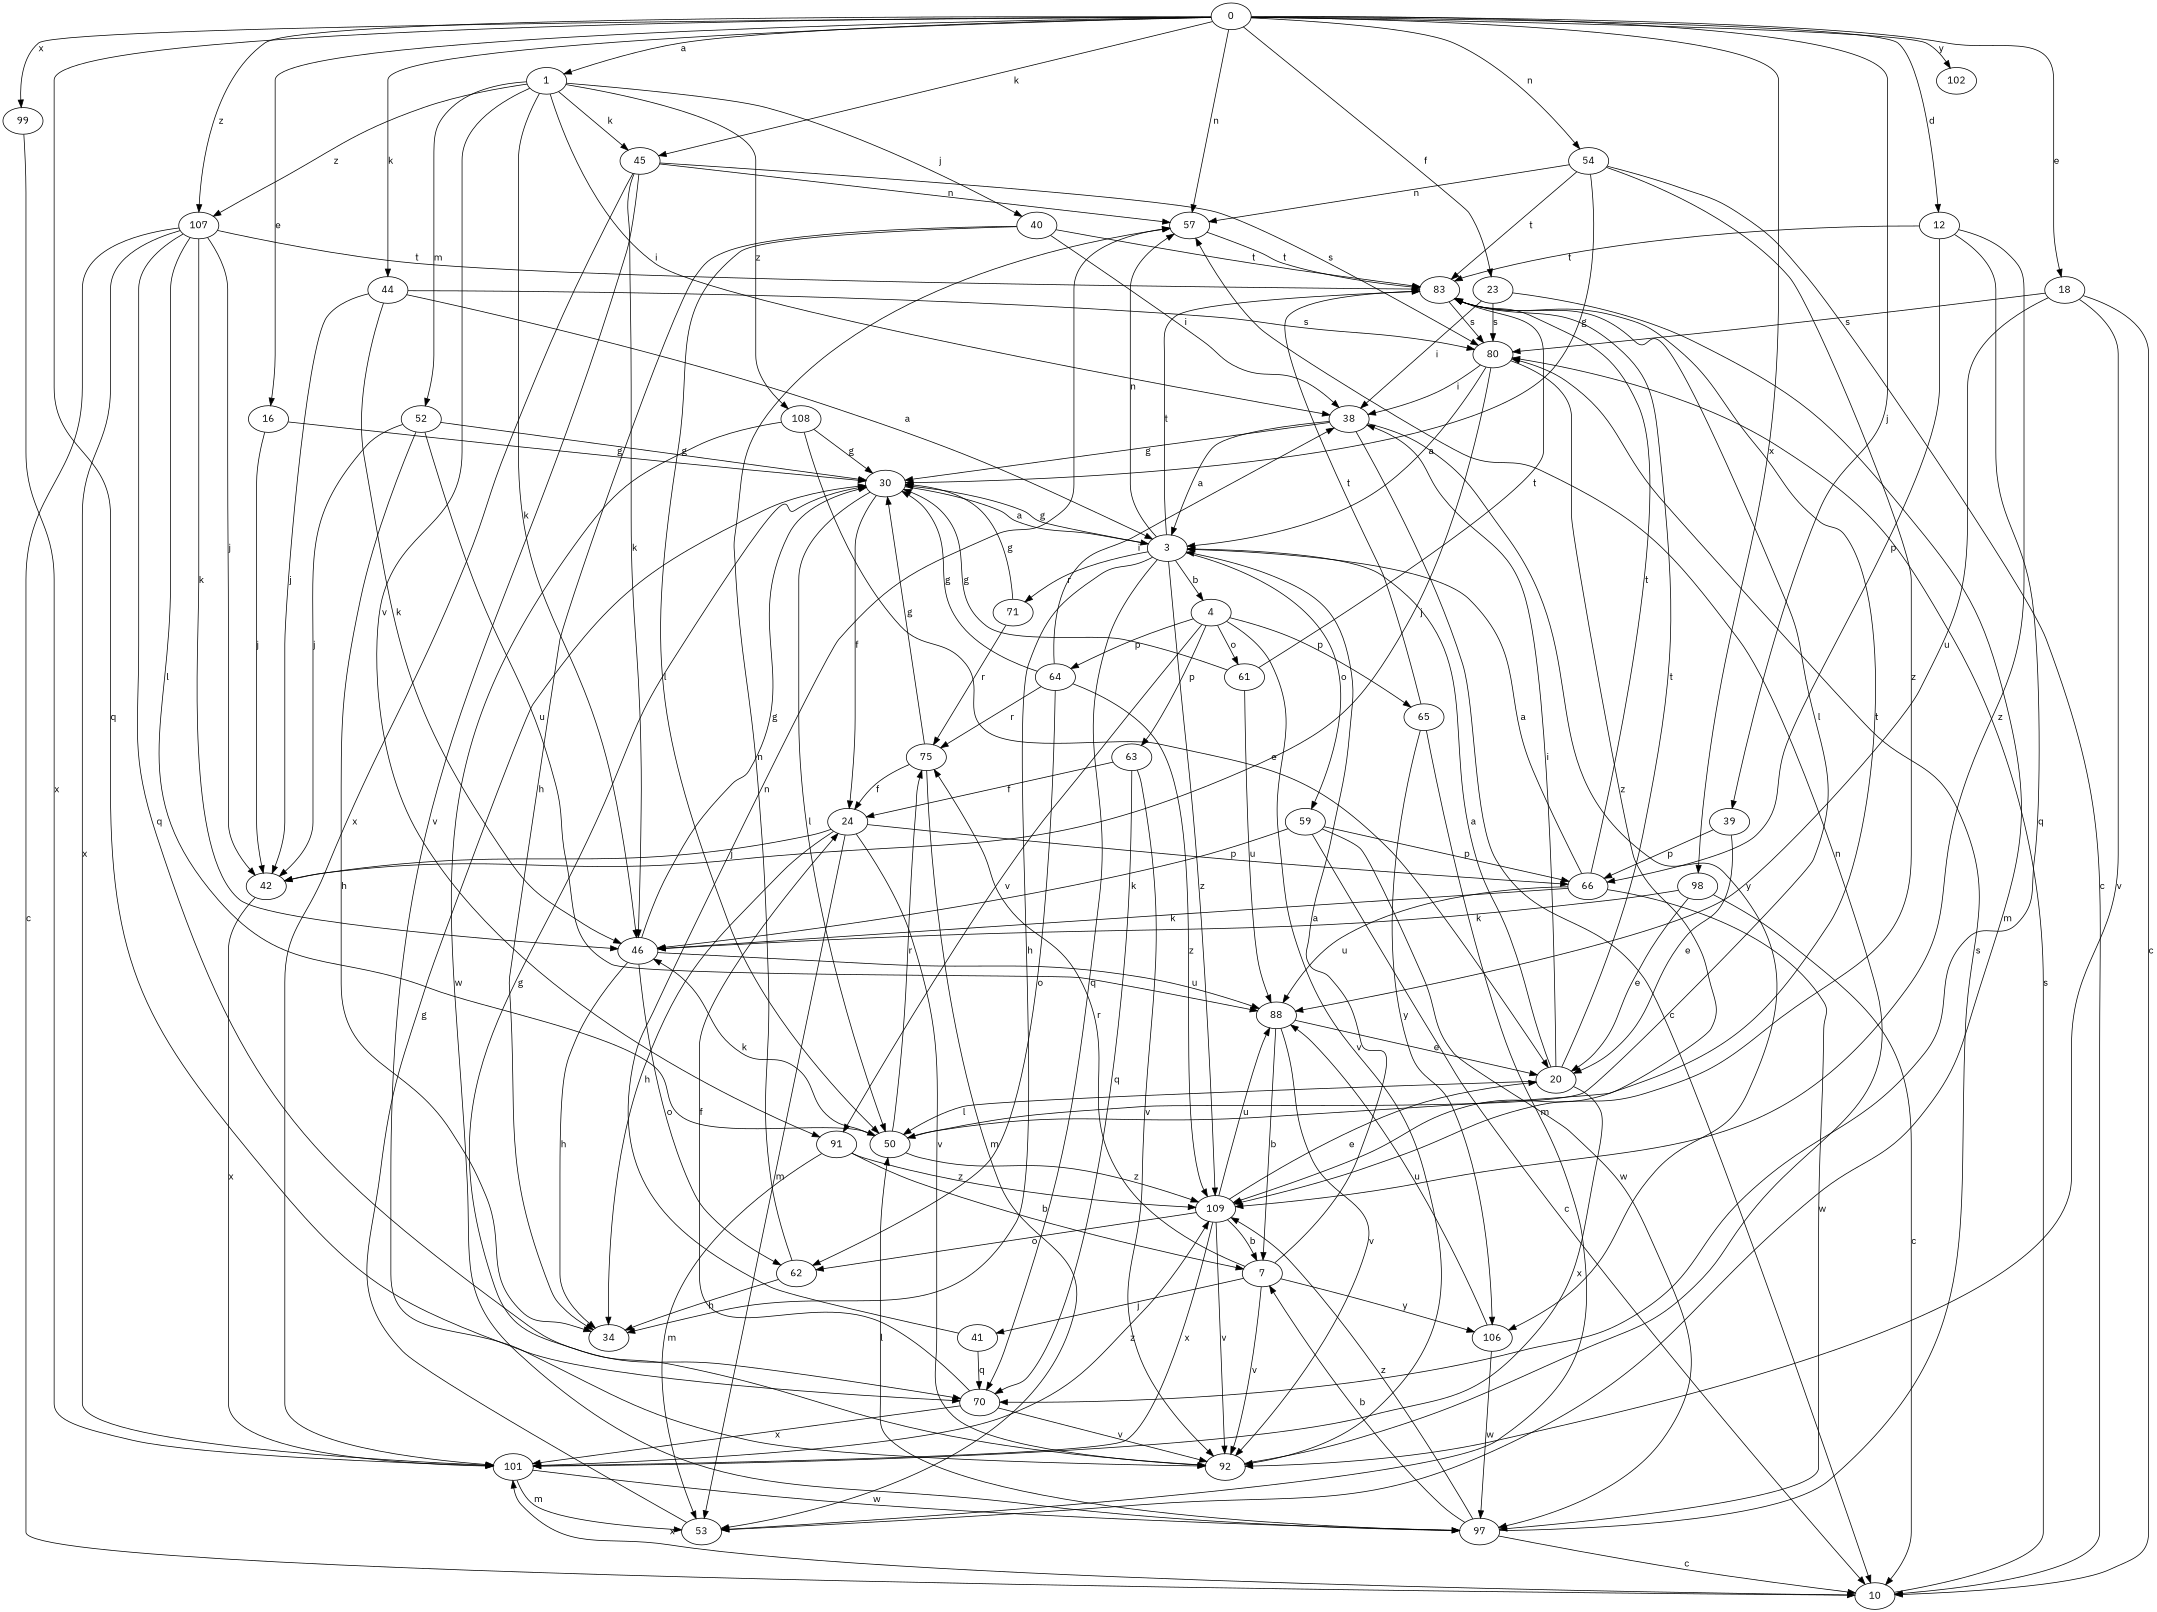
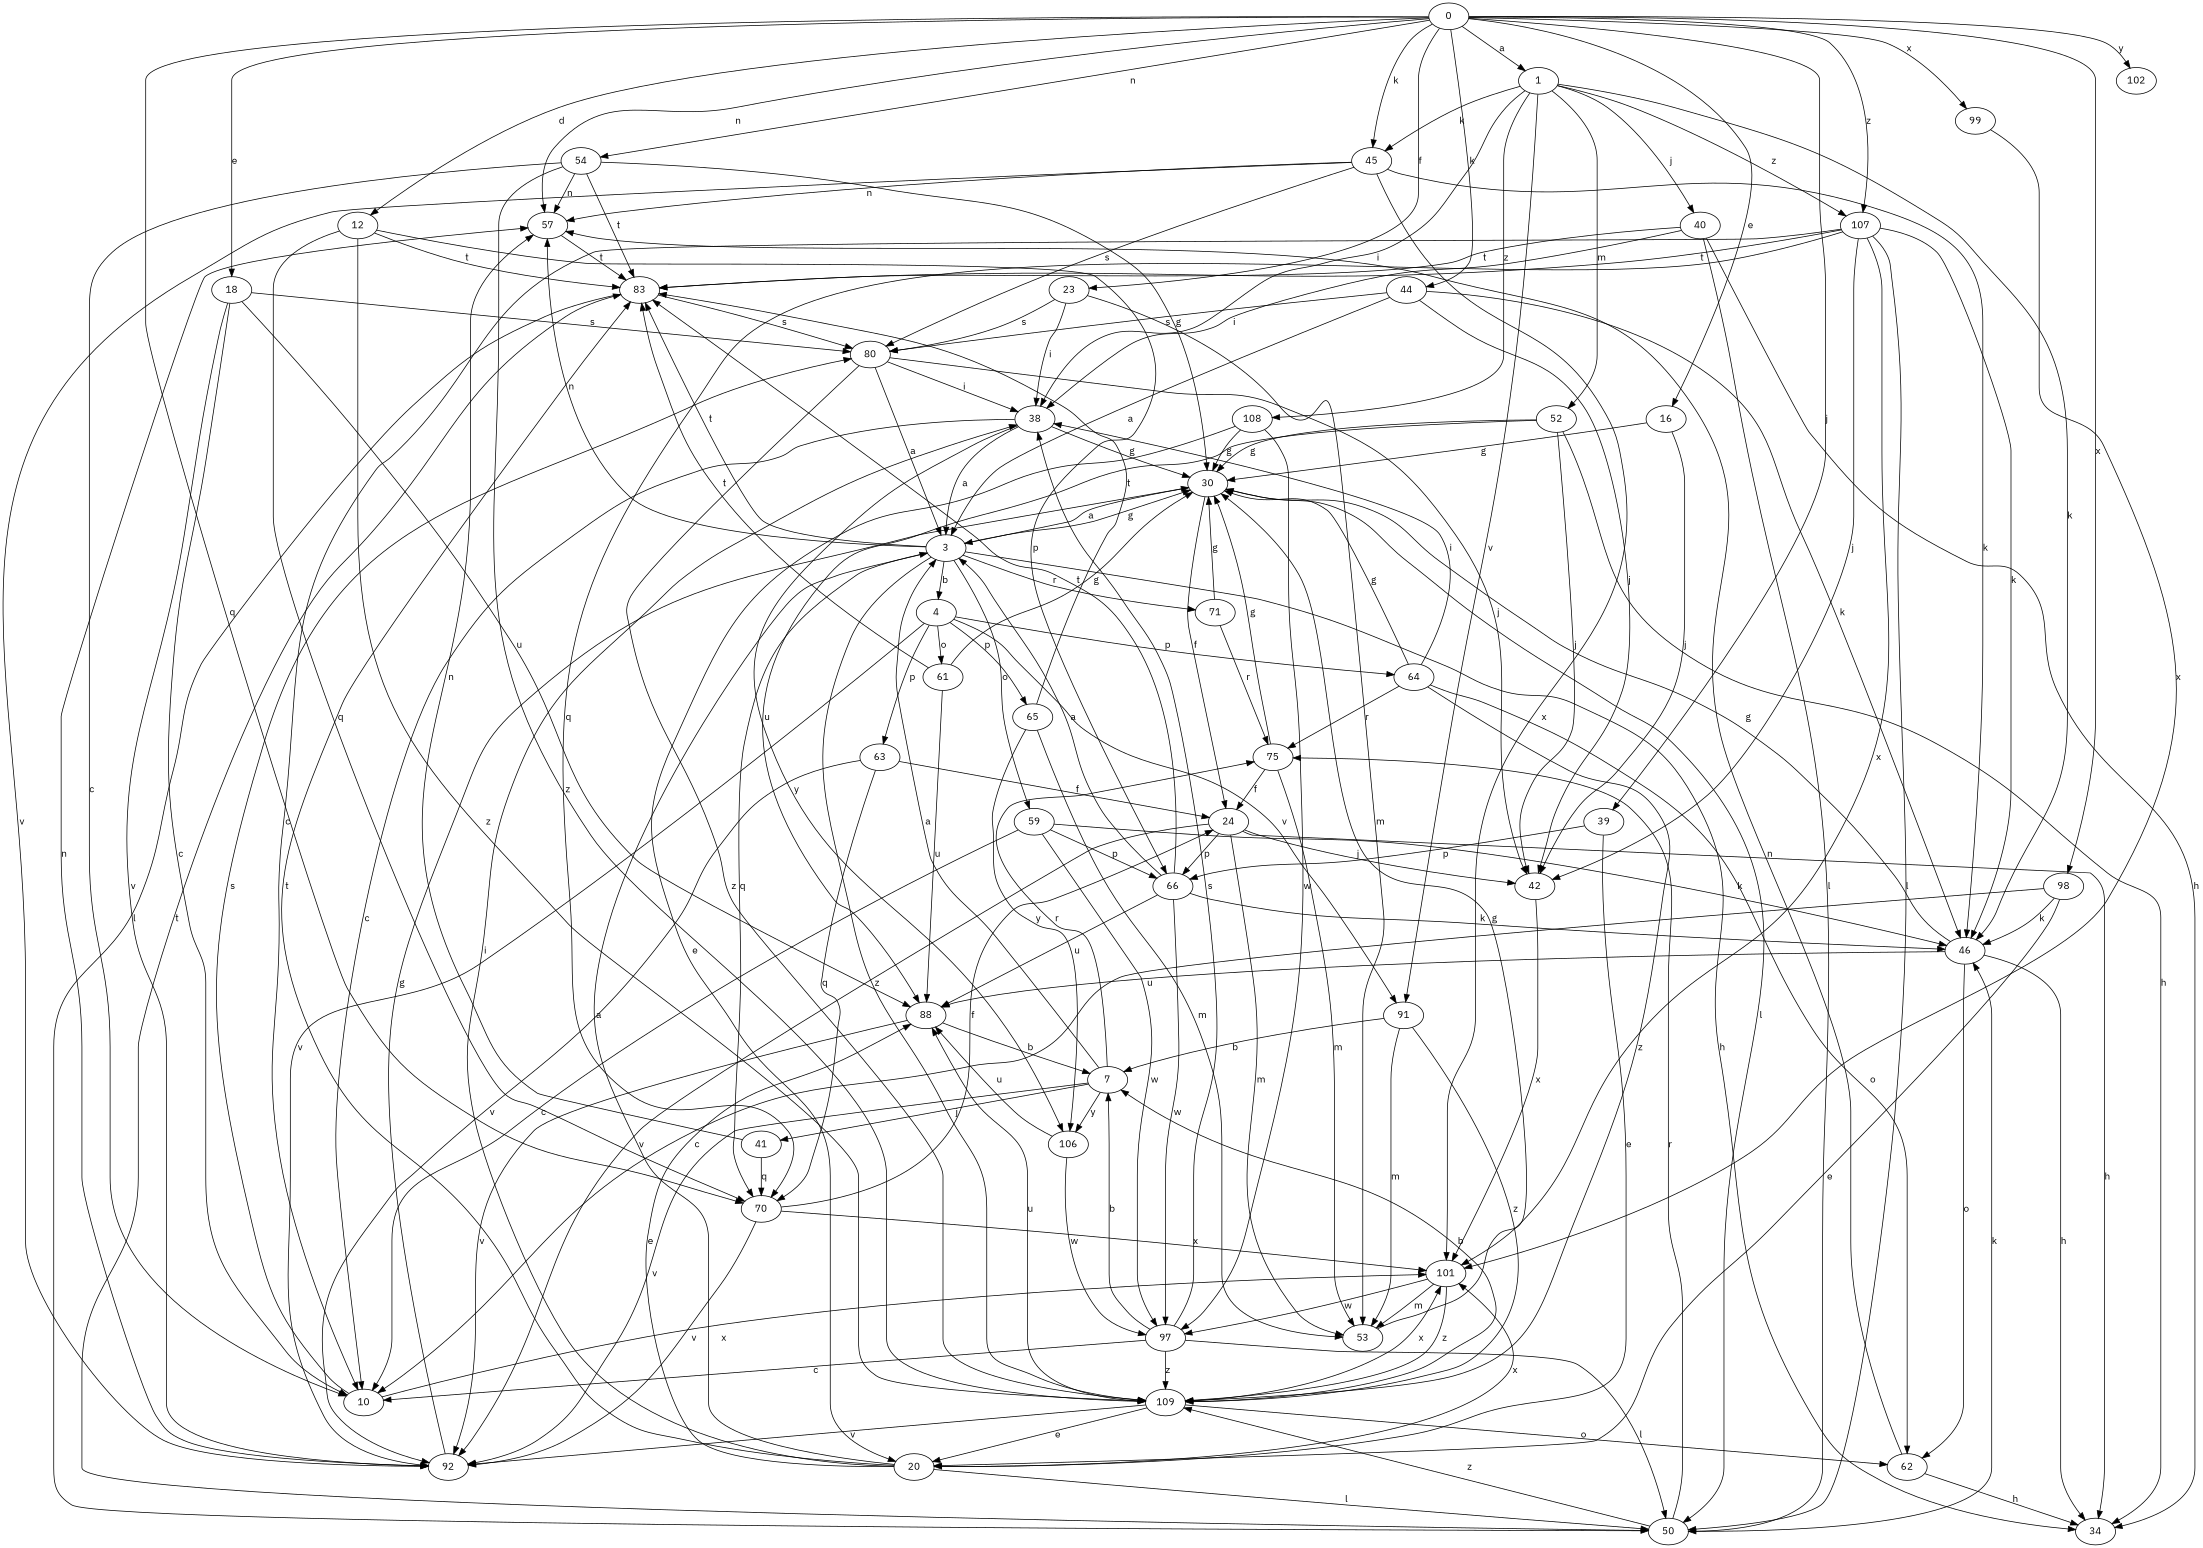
edge "97" -> "80": now "97" -> "38"
edge "88" -> "20": reversed
